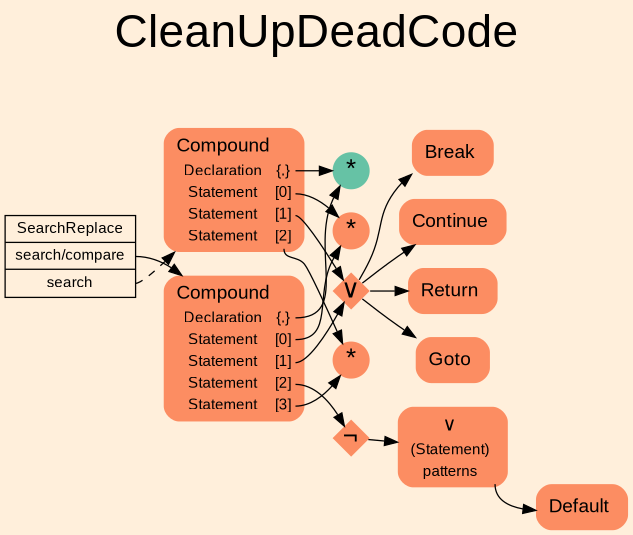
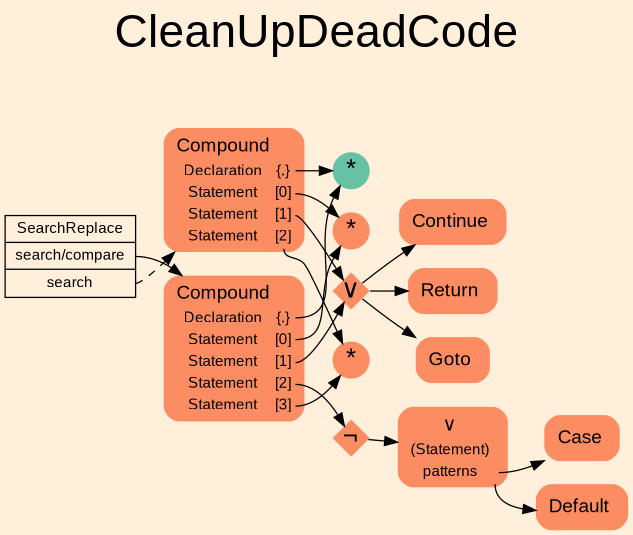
node "Break": removed
node "Case": added
